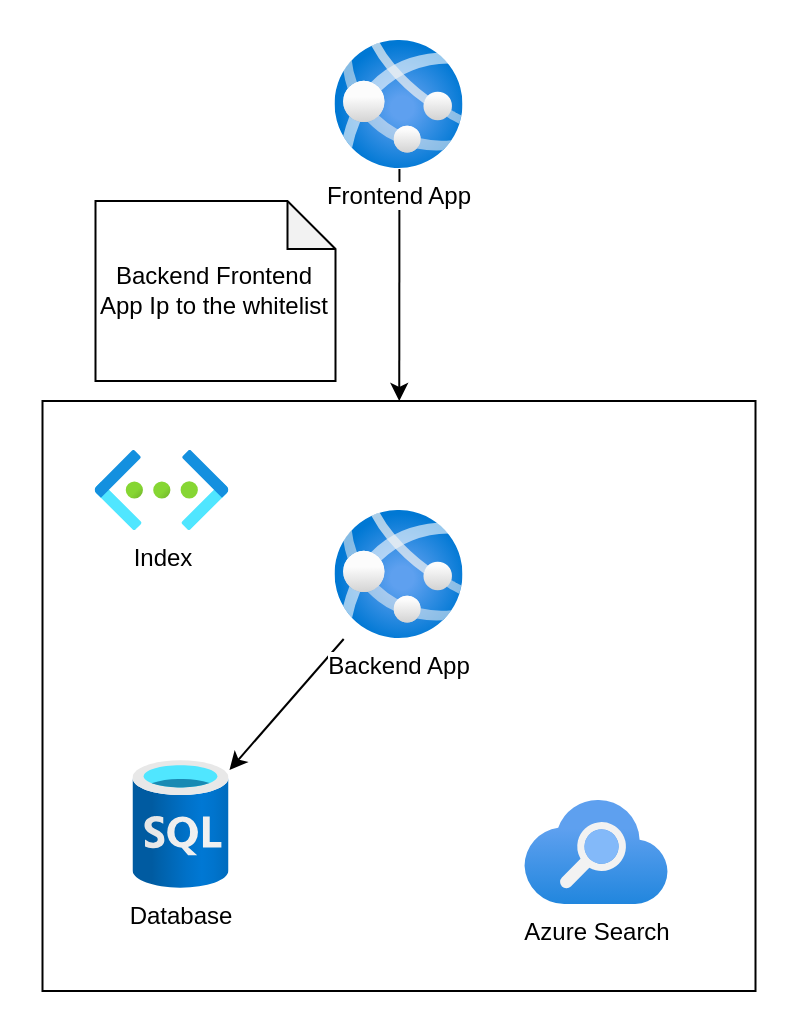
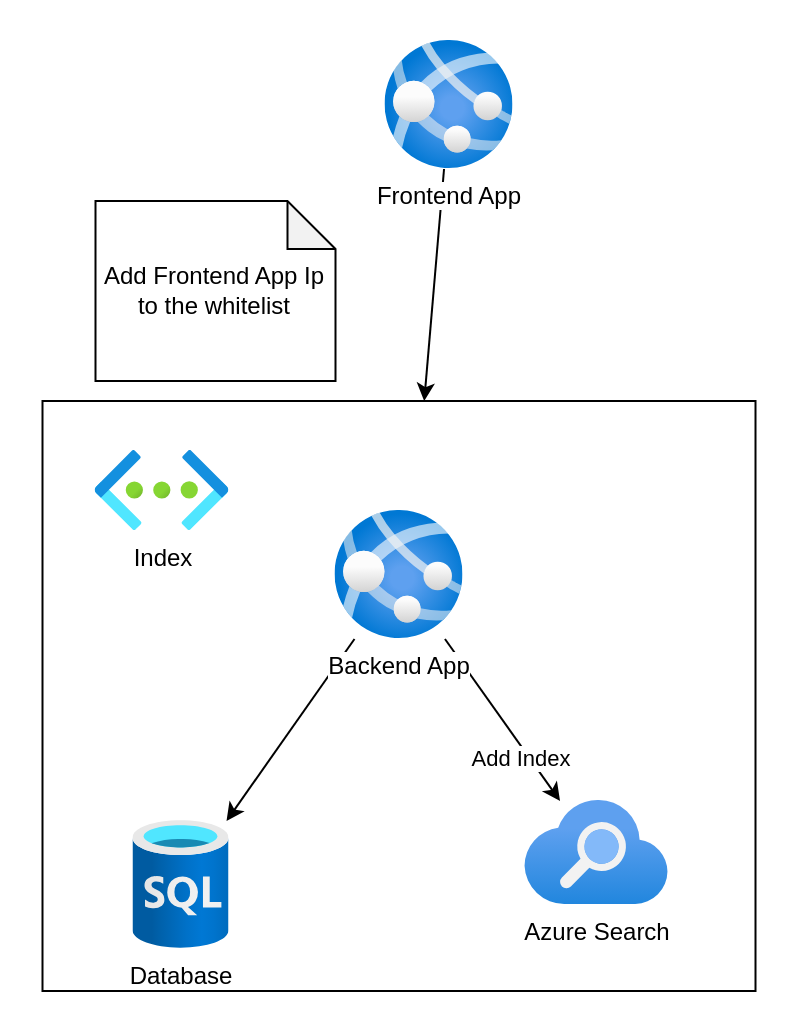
node "Frontend App": moved (400, 105) -> (450, 105)
node "Backend Frontend App Ip to the whitelist": label "Backend Frontend App Ip to the whitelist" -> "Add Frontend App Ip to the whitelist"
edge "Backend App" -> "Azure Search": added, label "Add Index"
node "Database": moved (182, 825) -> (182, 885)
